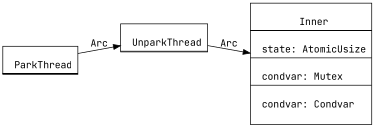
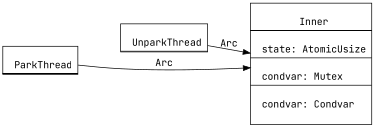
edge "ParkThread" -> "UnparkThread": now "ParkThread" -> "Inner"
